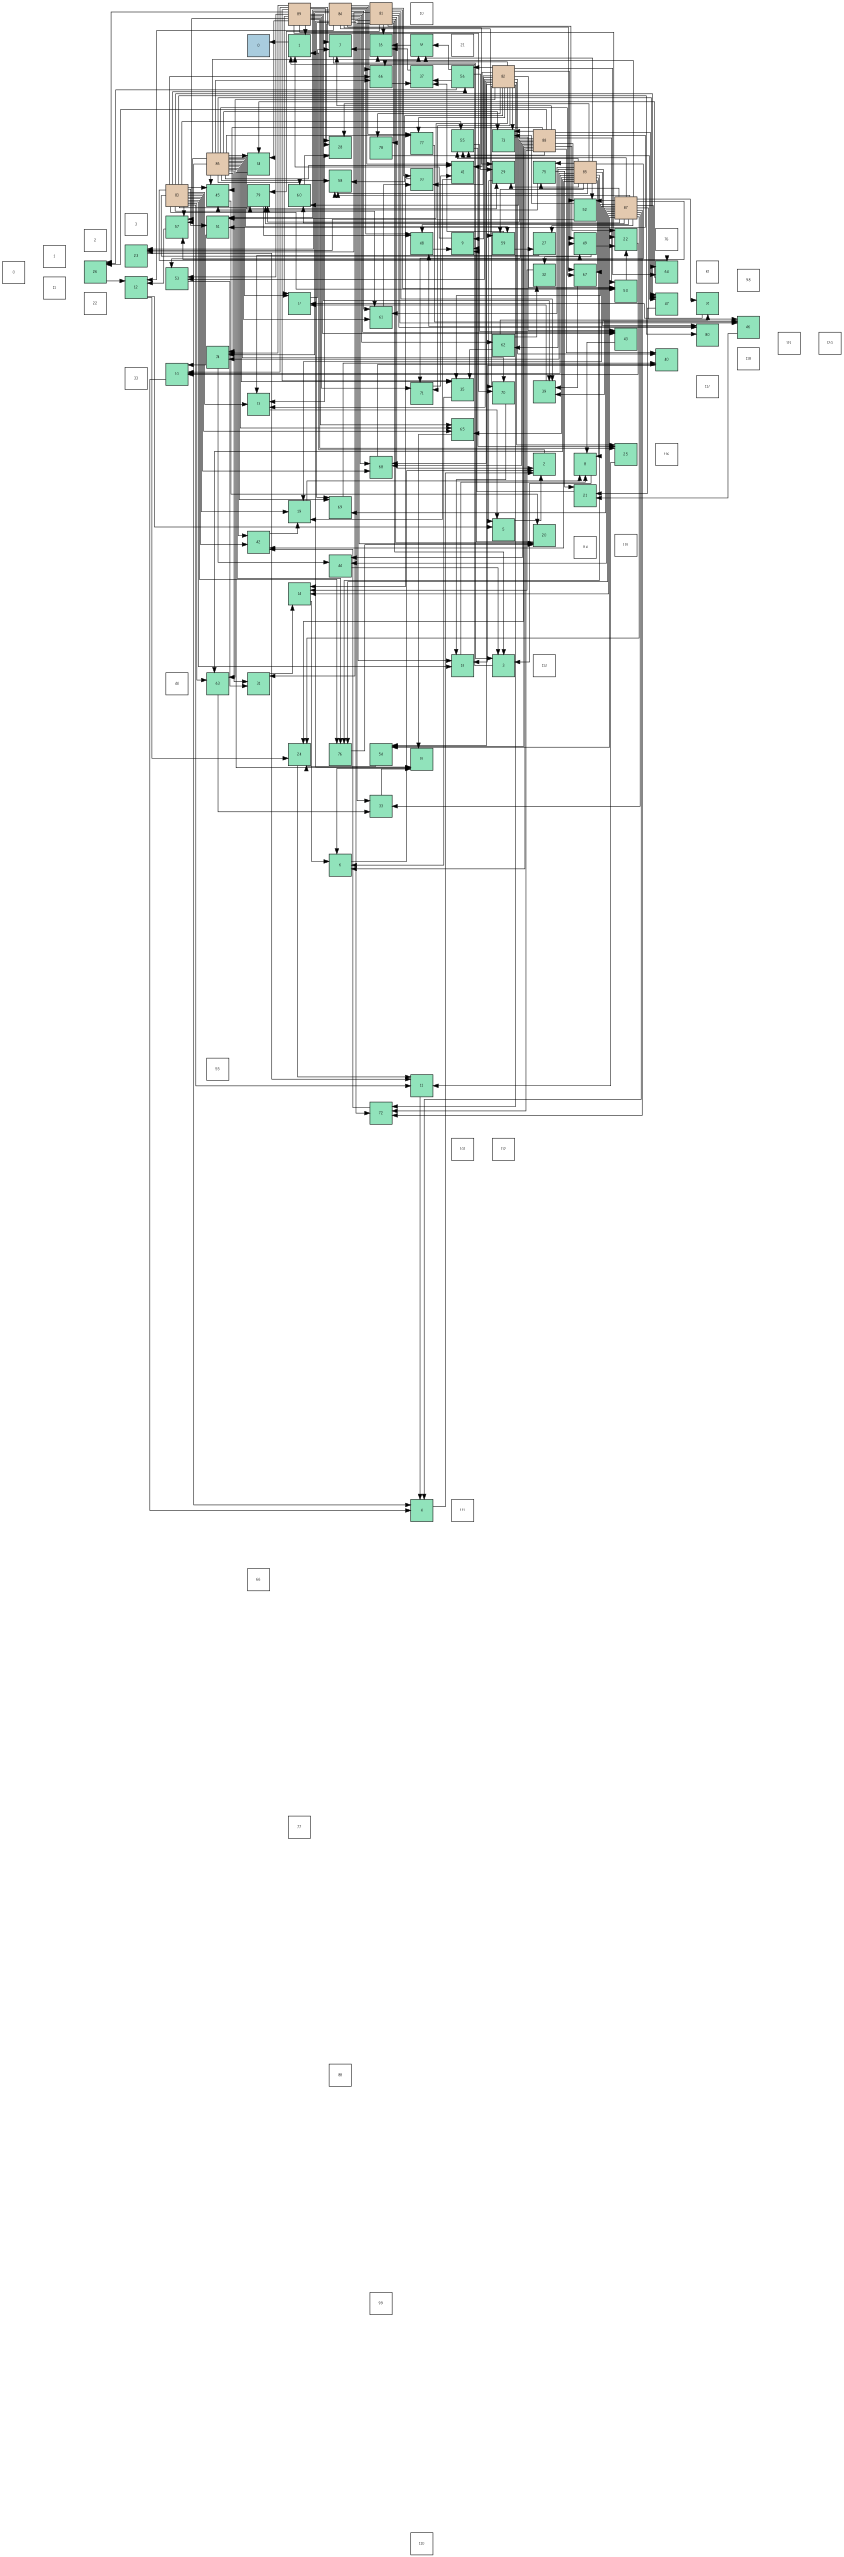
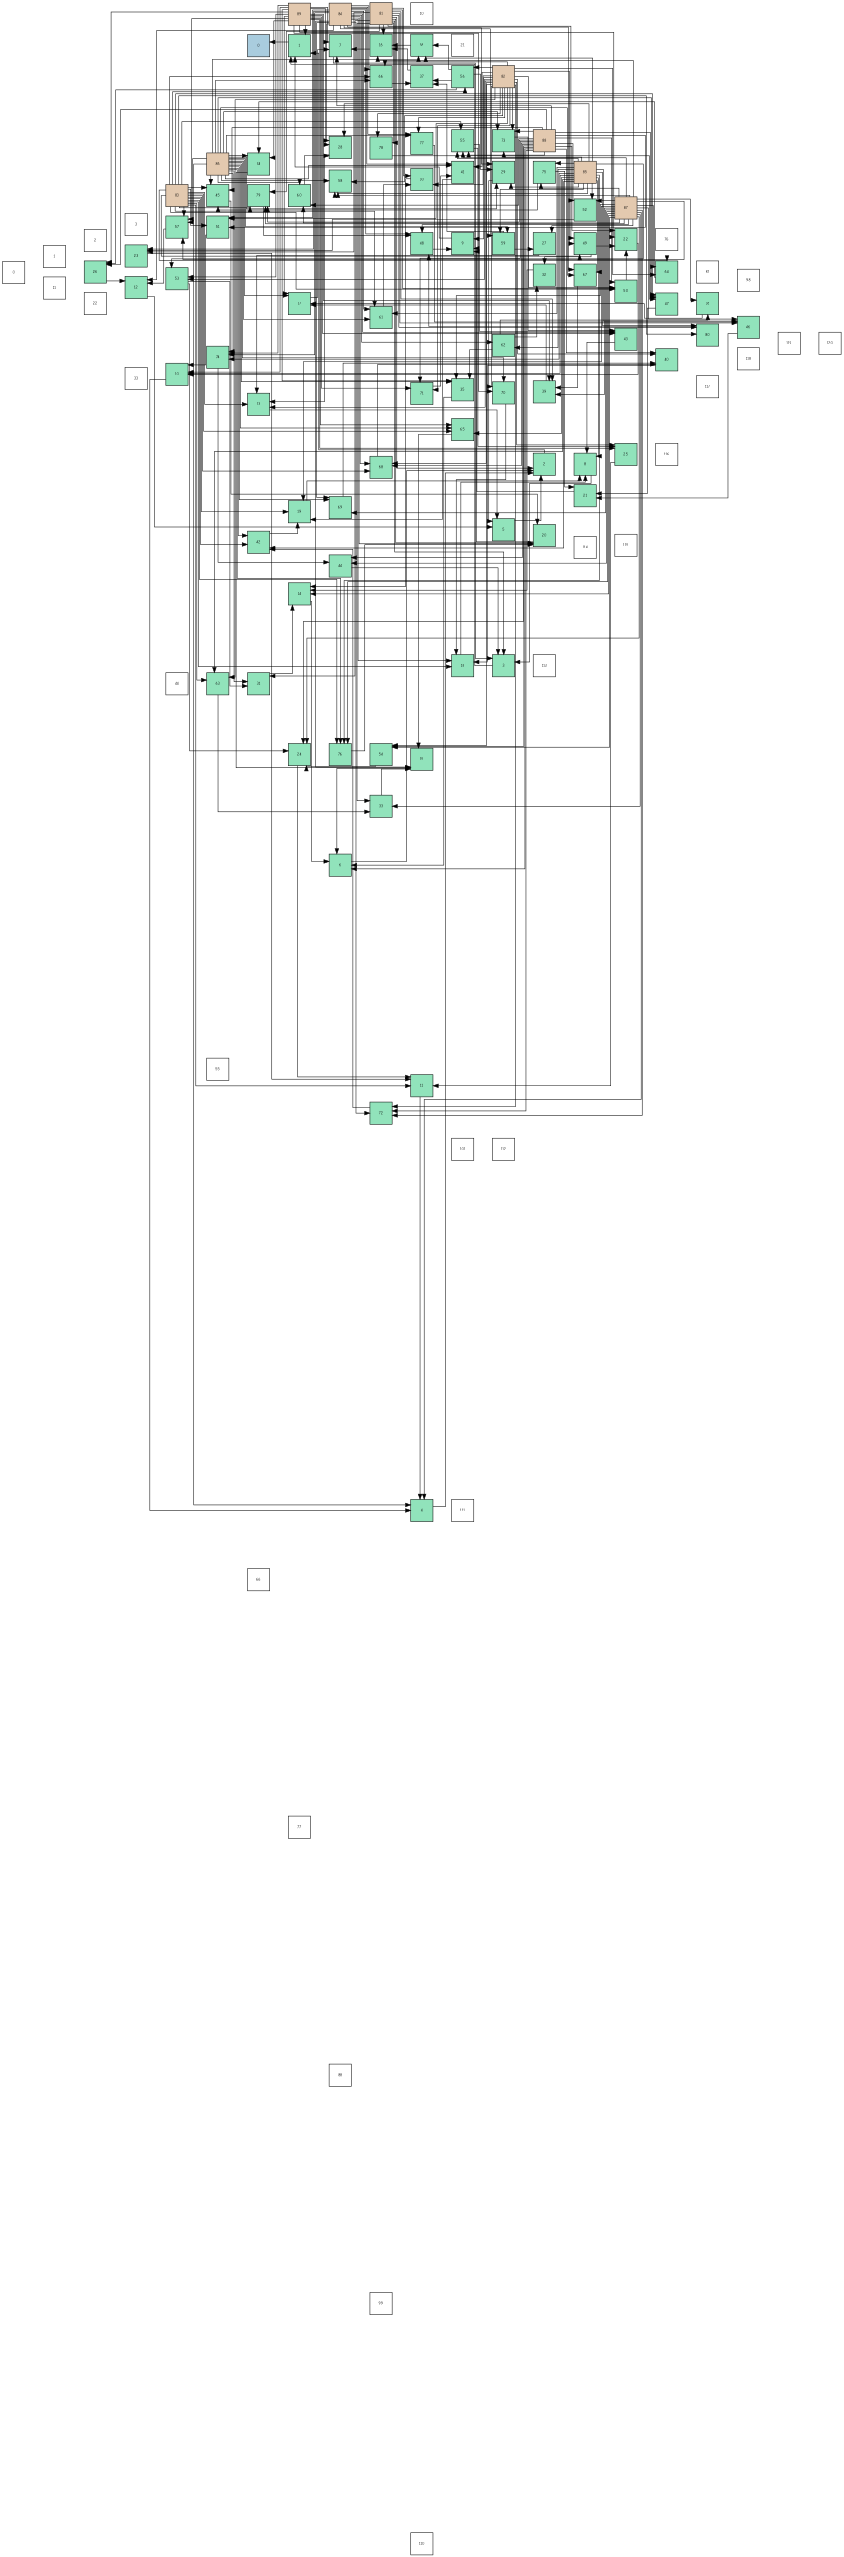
edge "52" -> "73": now "85" -> "73"
edge "12" -> "24": now "53" -> "24"
